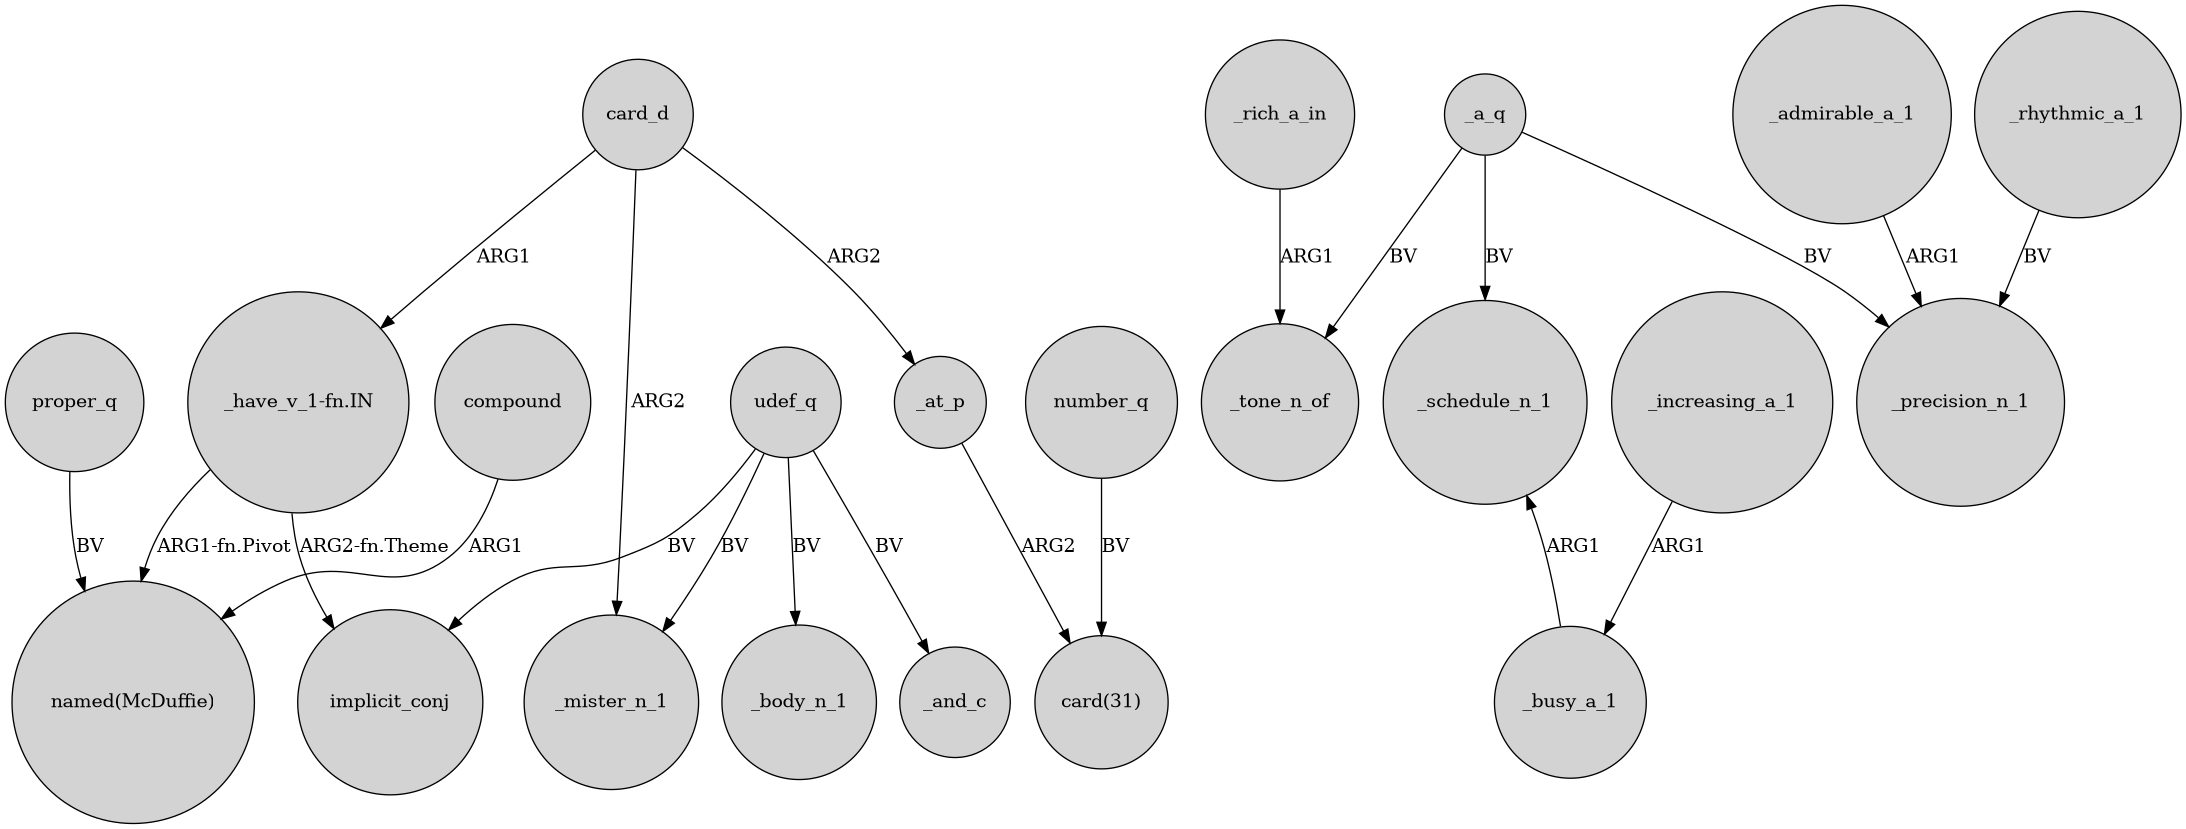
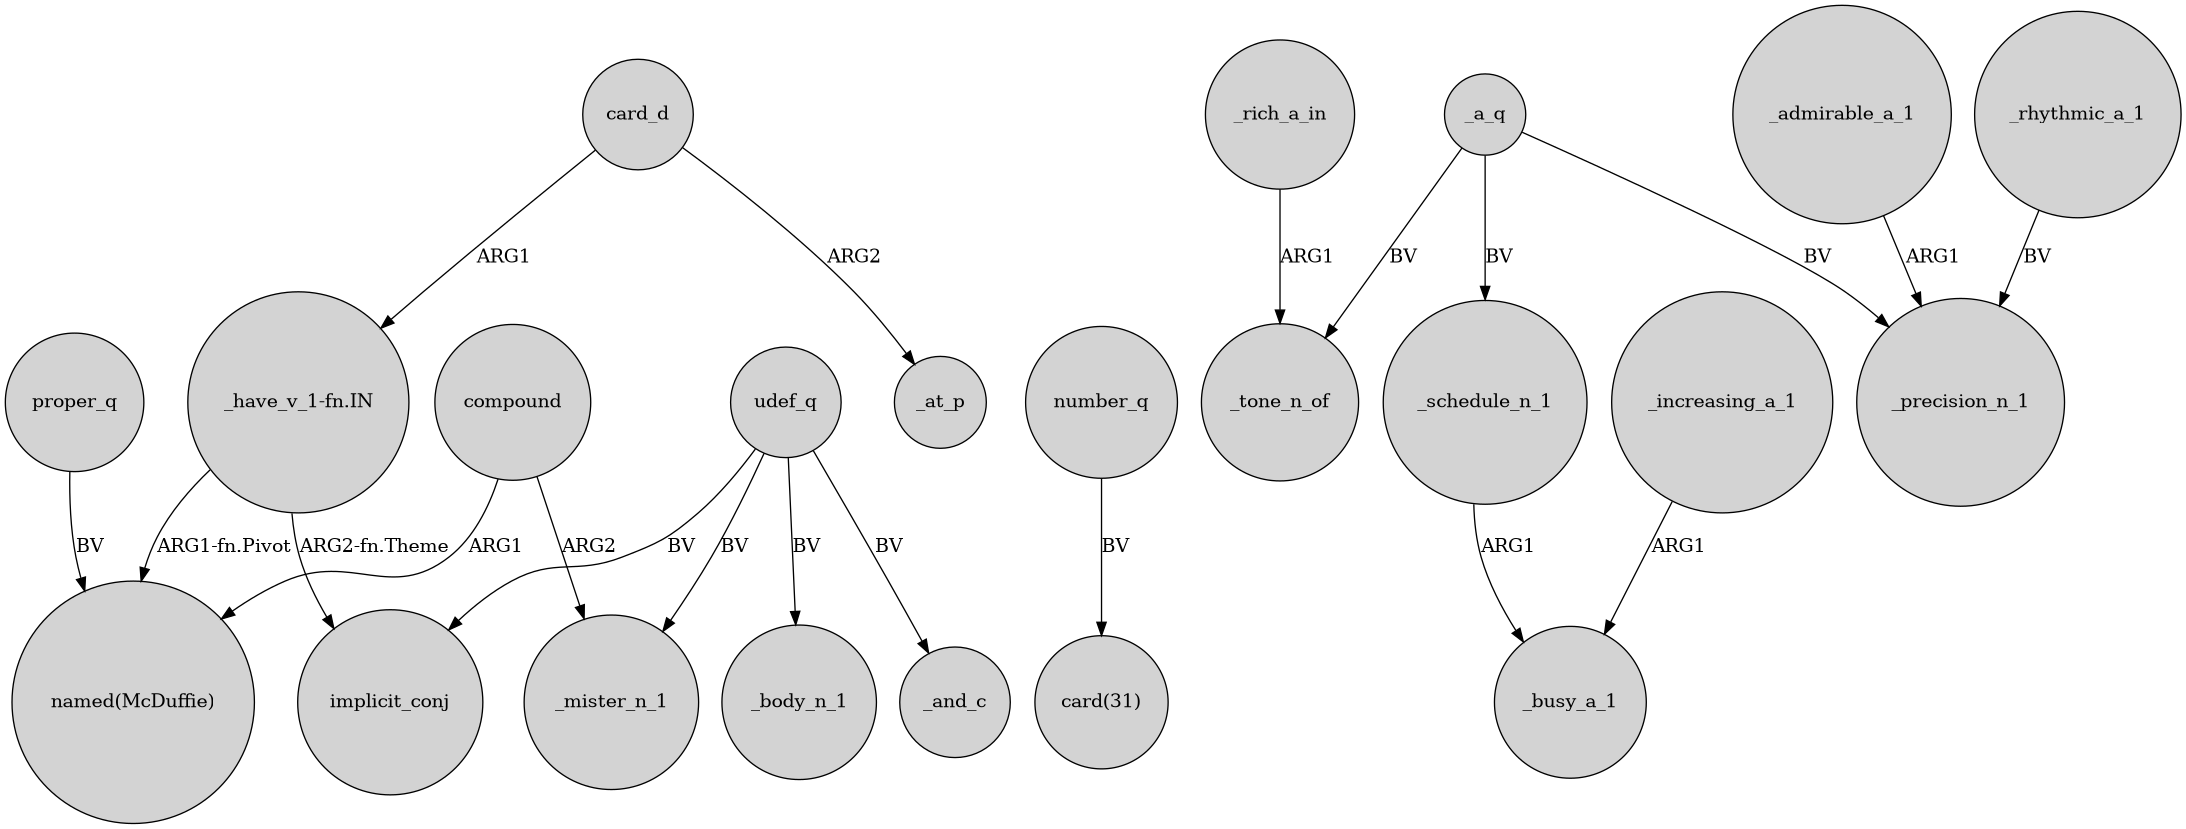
edge "card_d" -> "_mister_n_1": now "compound" -> "_mister_n_1"
edge "_at_p" -> "card(31)": removed, label "ARG2"
edge "_busy_a_1" -> "_schedule_n_1": reversed
